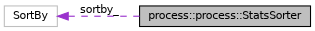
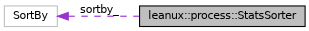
node "process::process::StatsSorter": label "process::process::StatsSorter" -> "leanux::process::StatsSorter"
